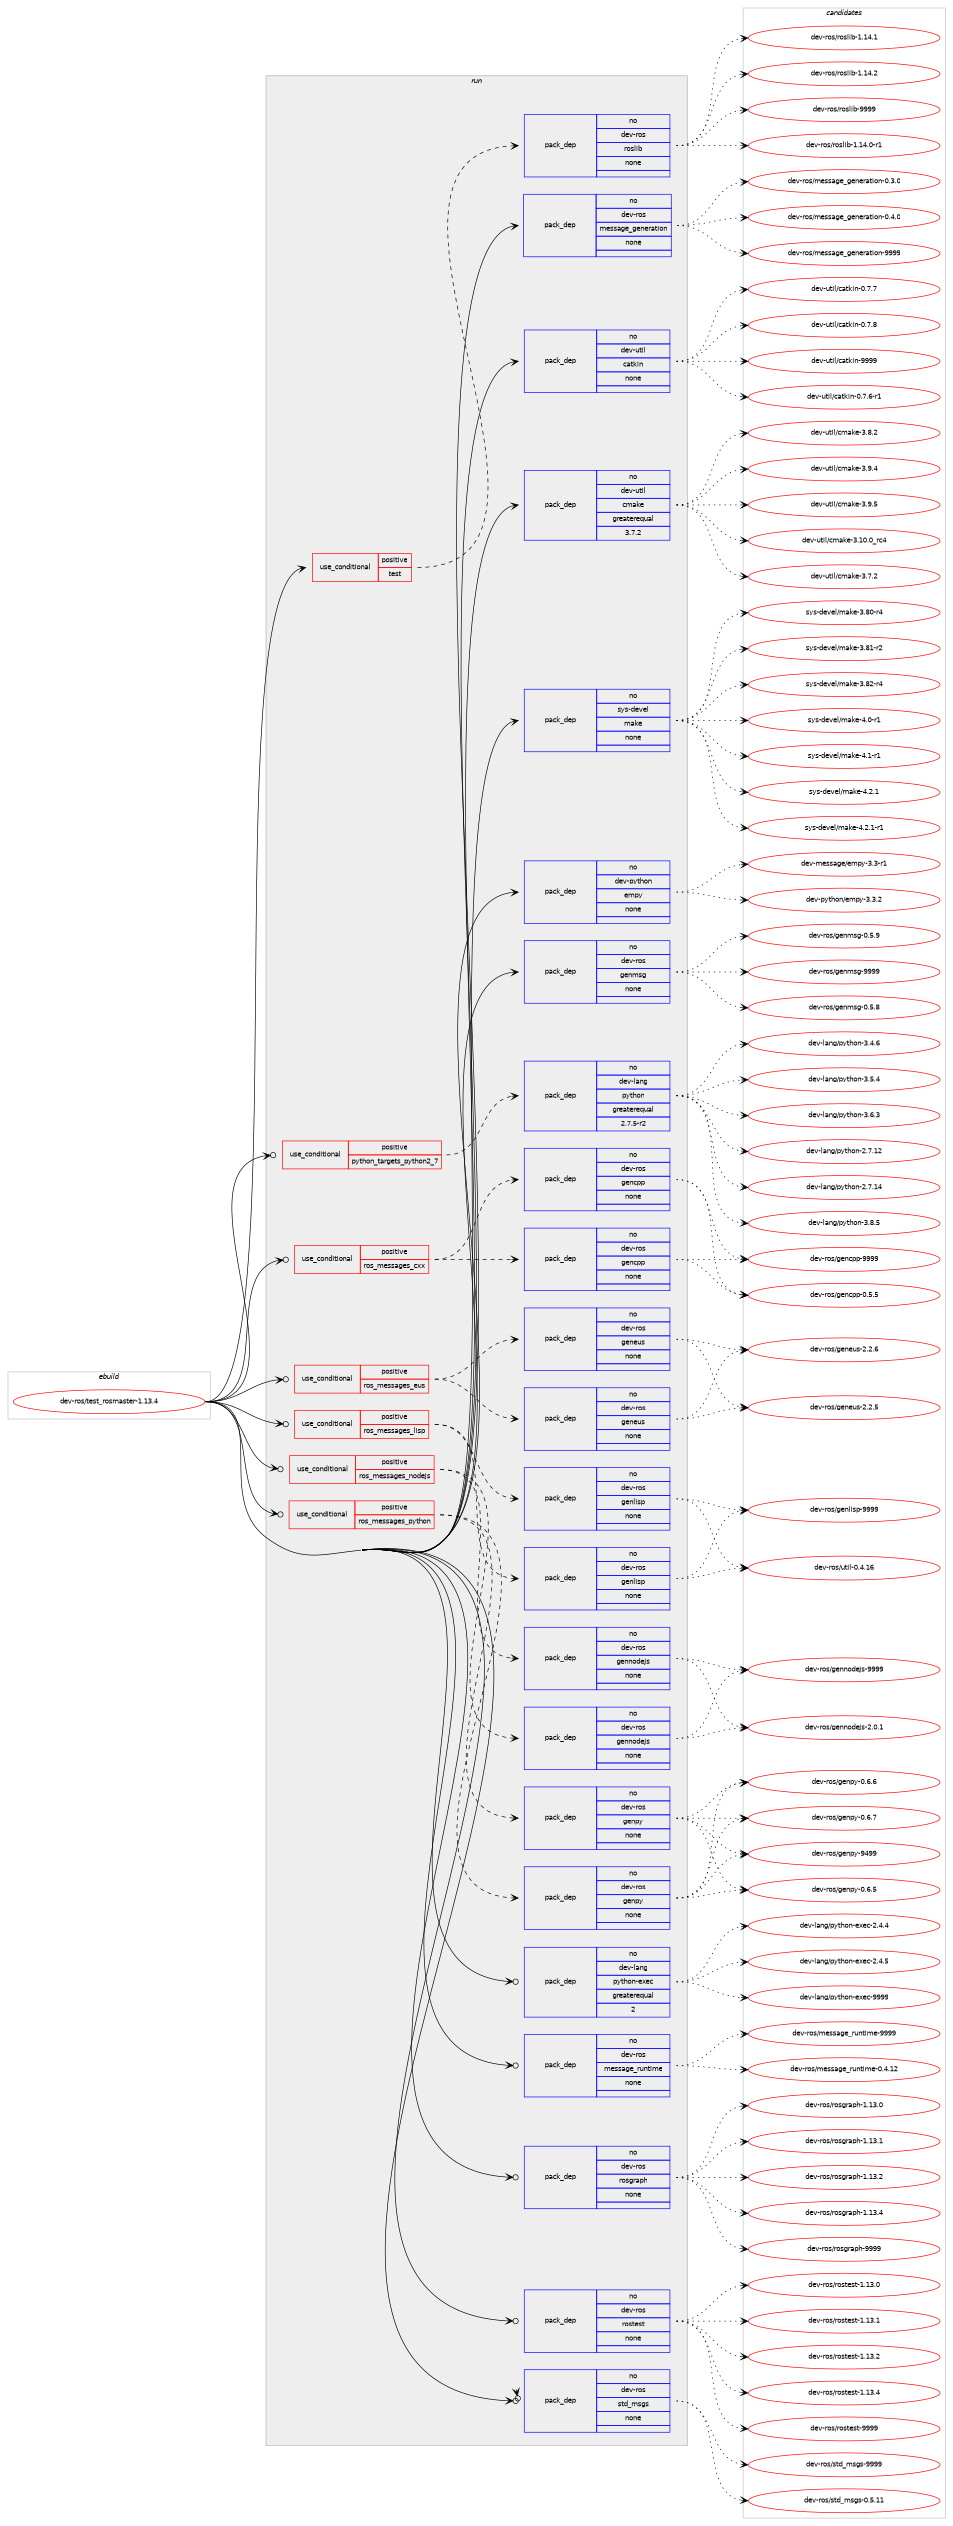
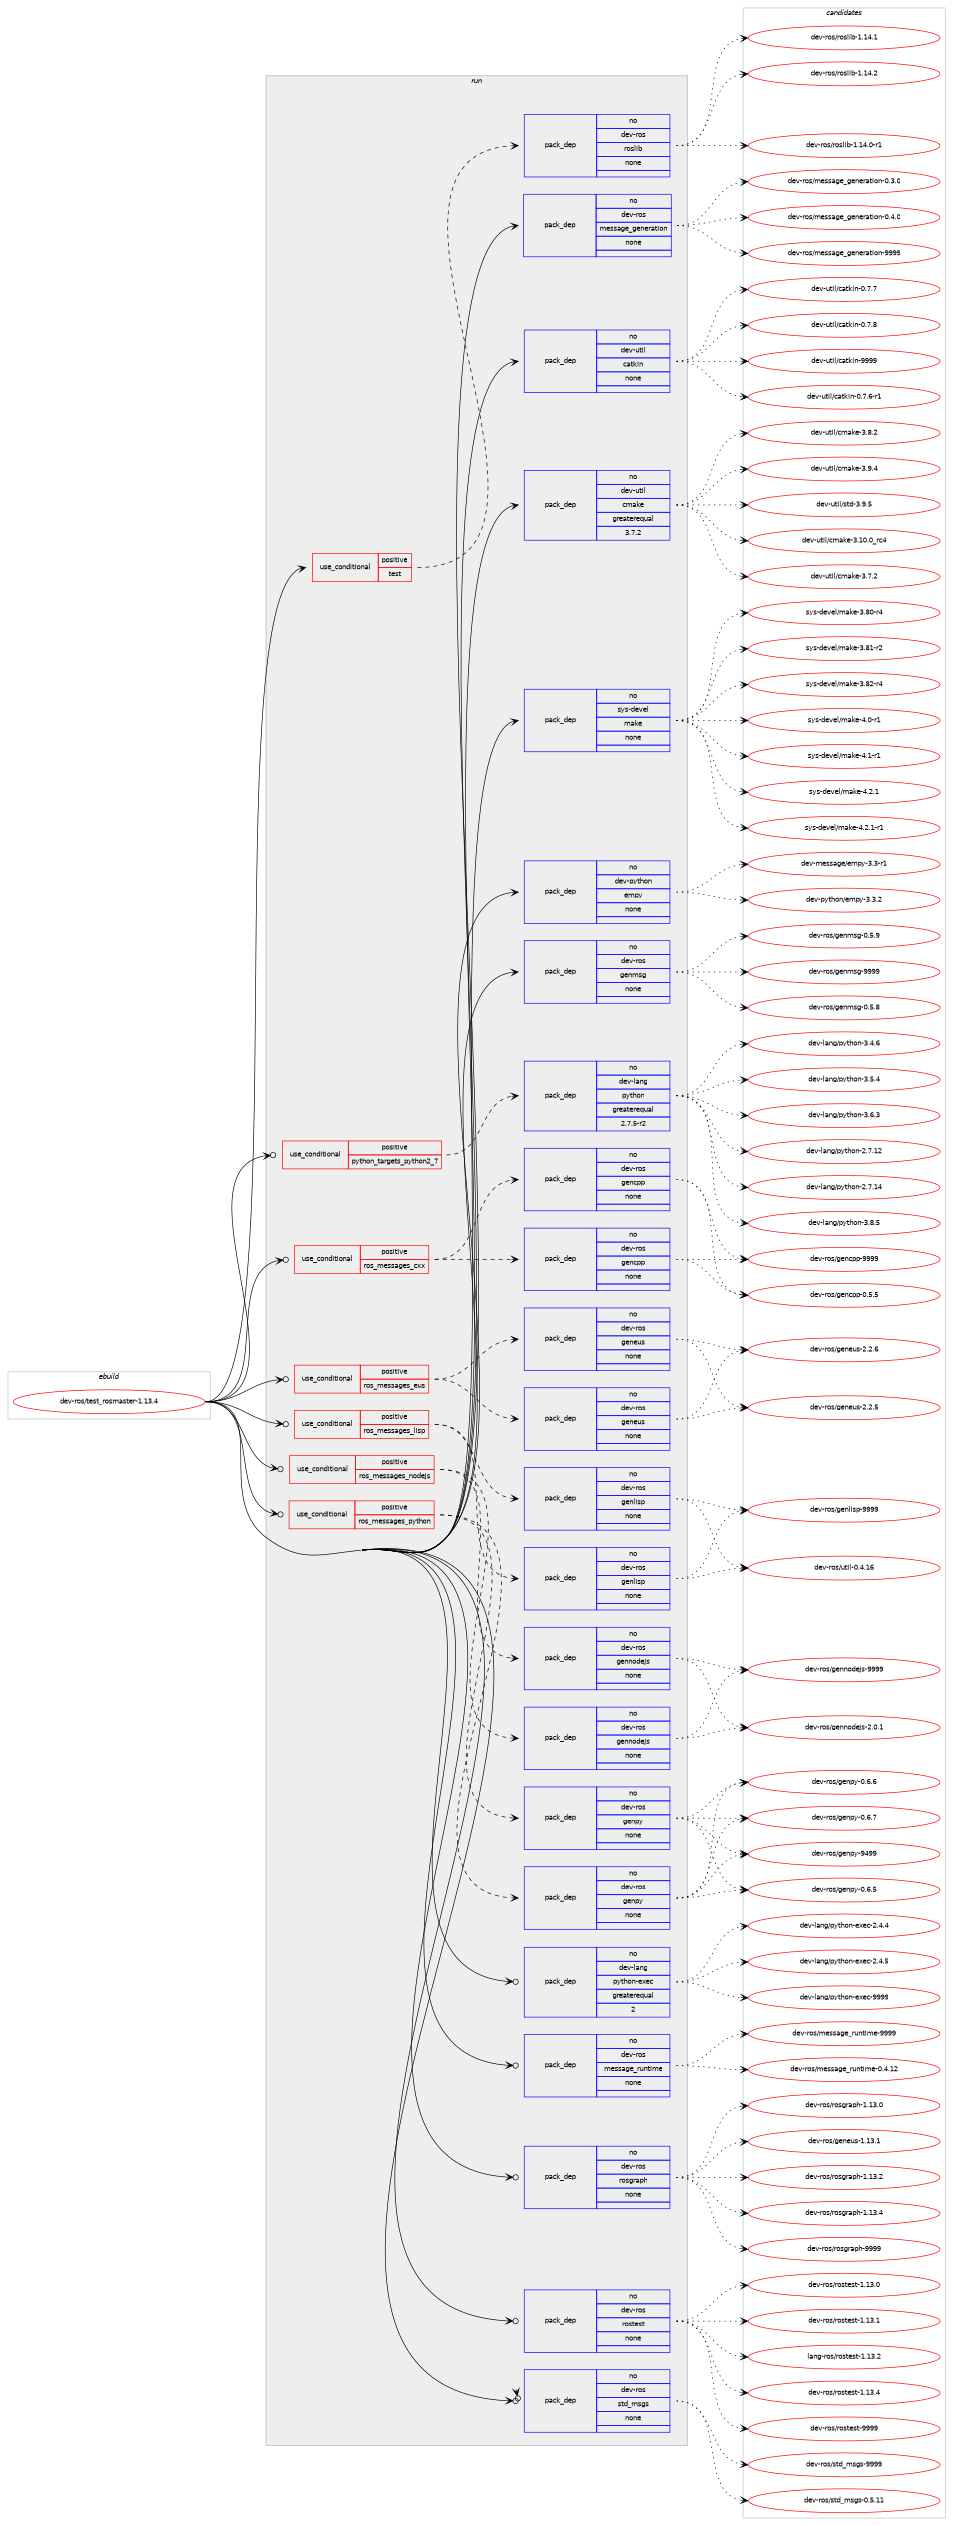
node "dev-ros/roslib-9999": removed
node "dev-util/cmake-3.9.5": label "dev-util/cmake-3.9.5" -> "dev-util/std-3.9.5"
node "dev-ros/rosgraph-1.13.1": label "dev-ros/rosgraph-1.13.1" -> "dev-ros/geneus-1.13.1"
node "dev-ros/rostest-1.13.2": label "dev-ros/rostest-1.13.2" -> "lang-ros/rostest-1.13.2"
